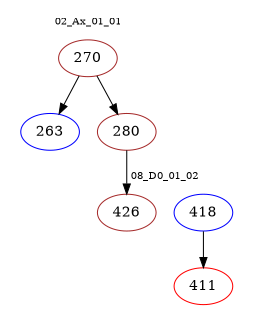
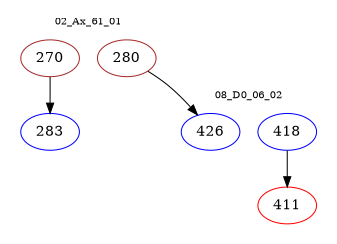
cluster "02_Ax_01_01": label "02_Ax_01_01" -> "02_Ax_61_01"
edge "270" -> "280": removed
node "263": label "263" -> "283"
cluster "08_D0_01_02": label "08_D0_01_02" -> "08_D0_06_02"
node "426": color brown -> blue
